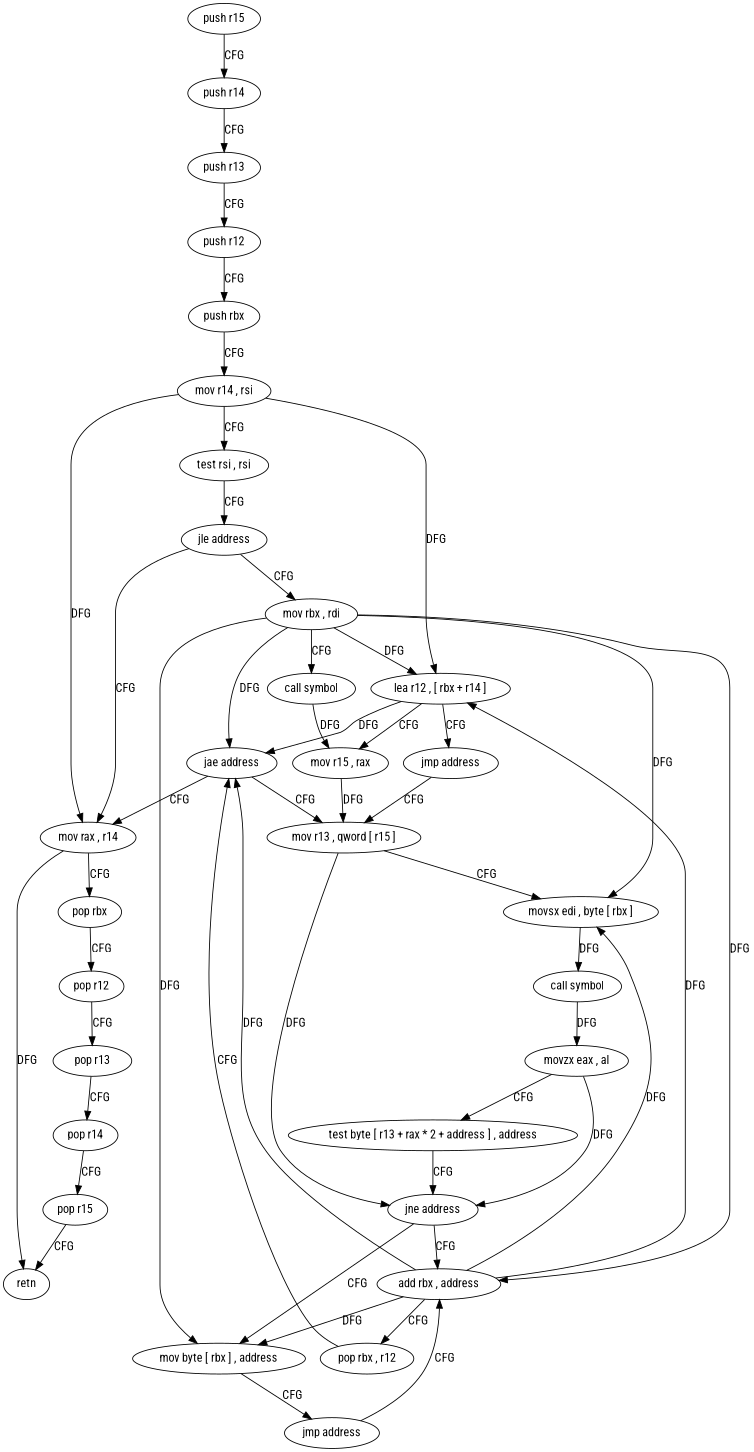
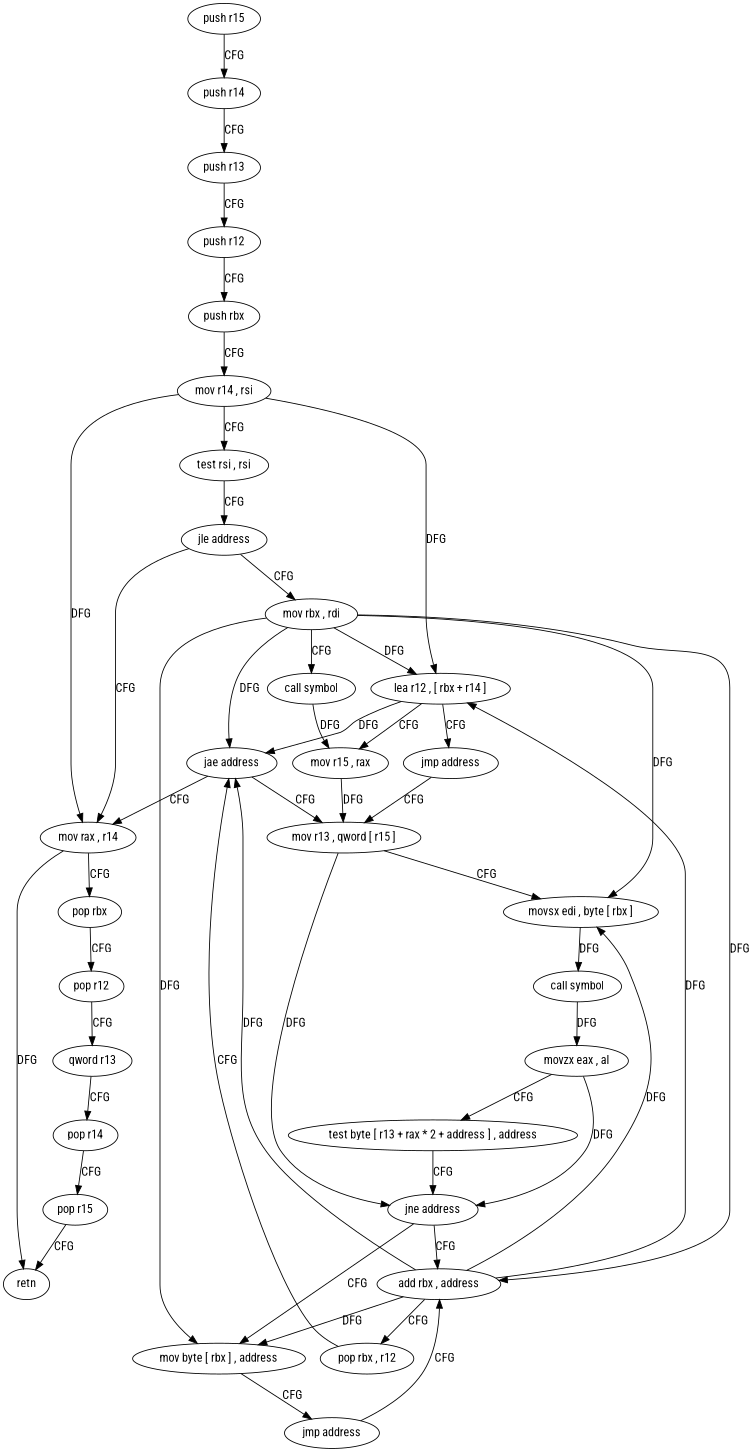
node "pop r13": label "pop r13" -> "qword r13"
